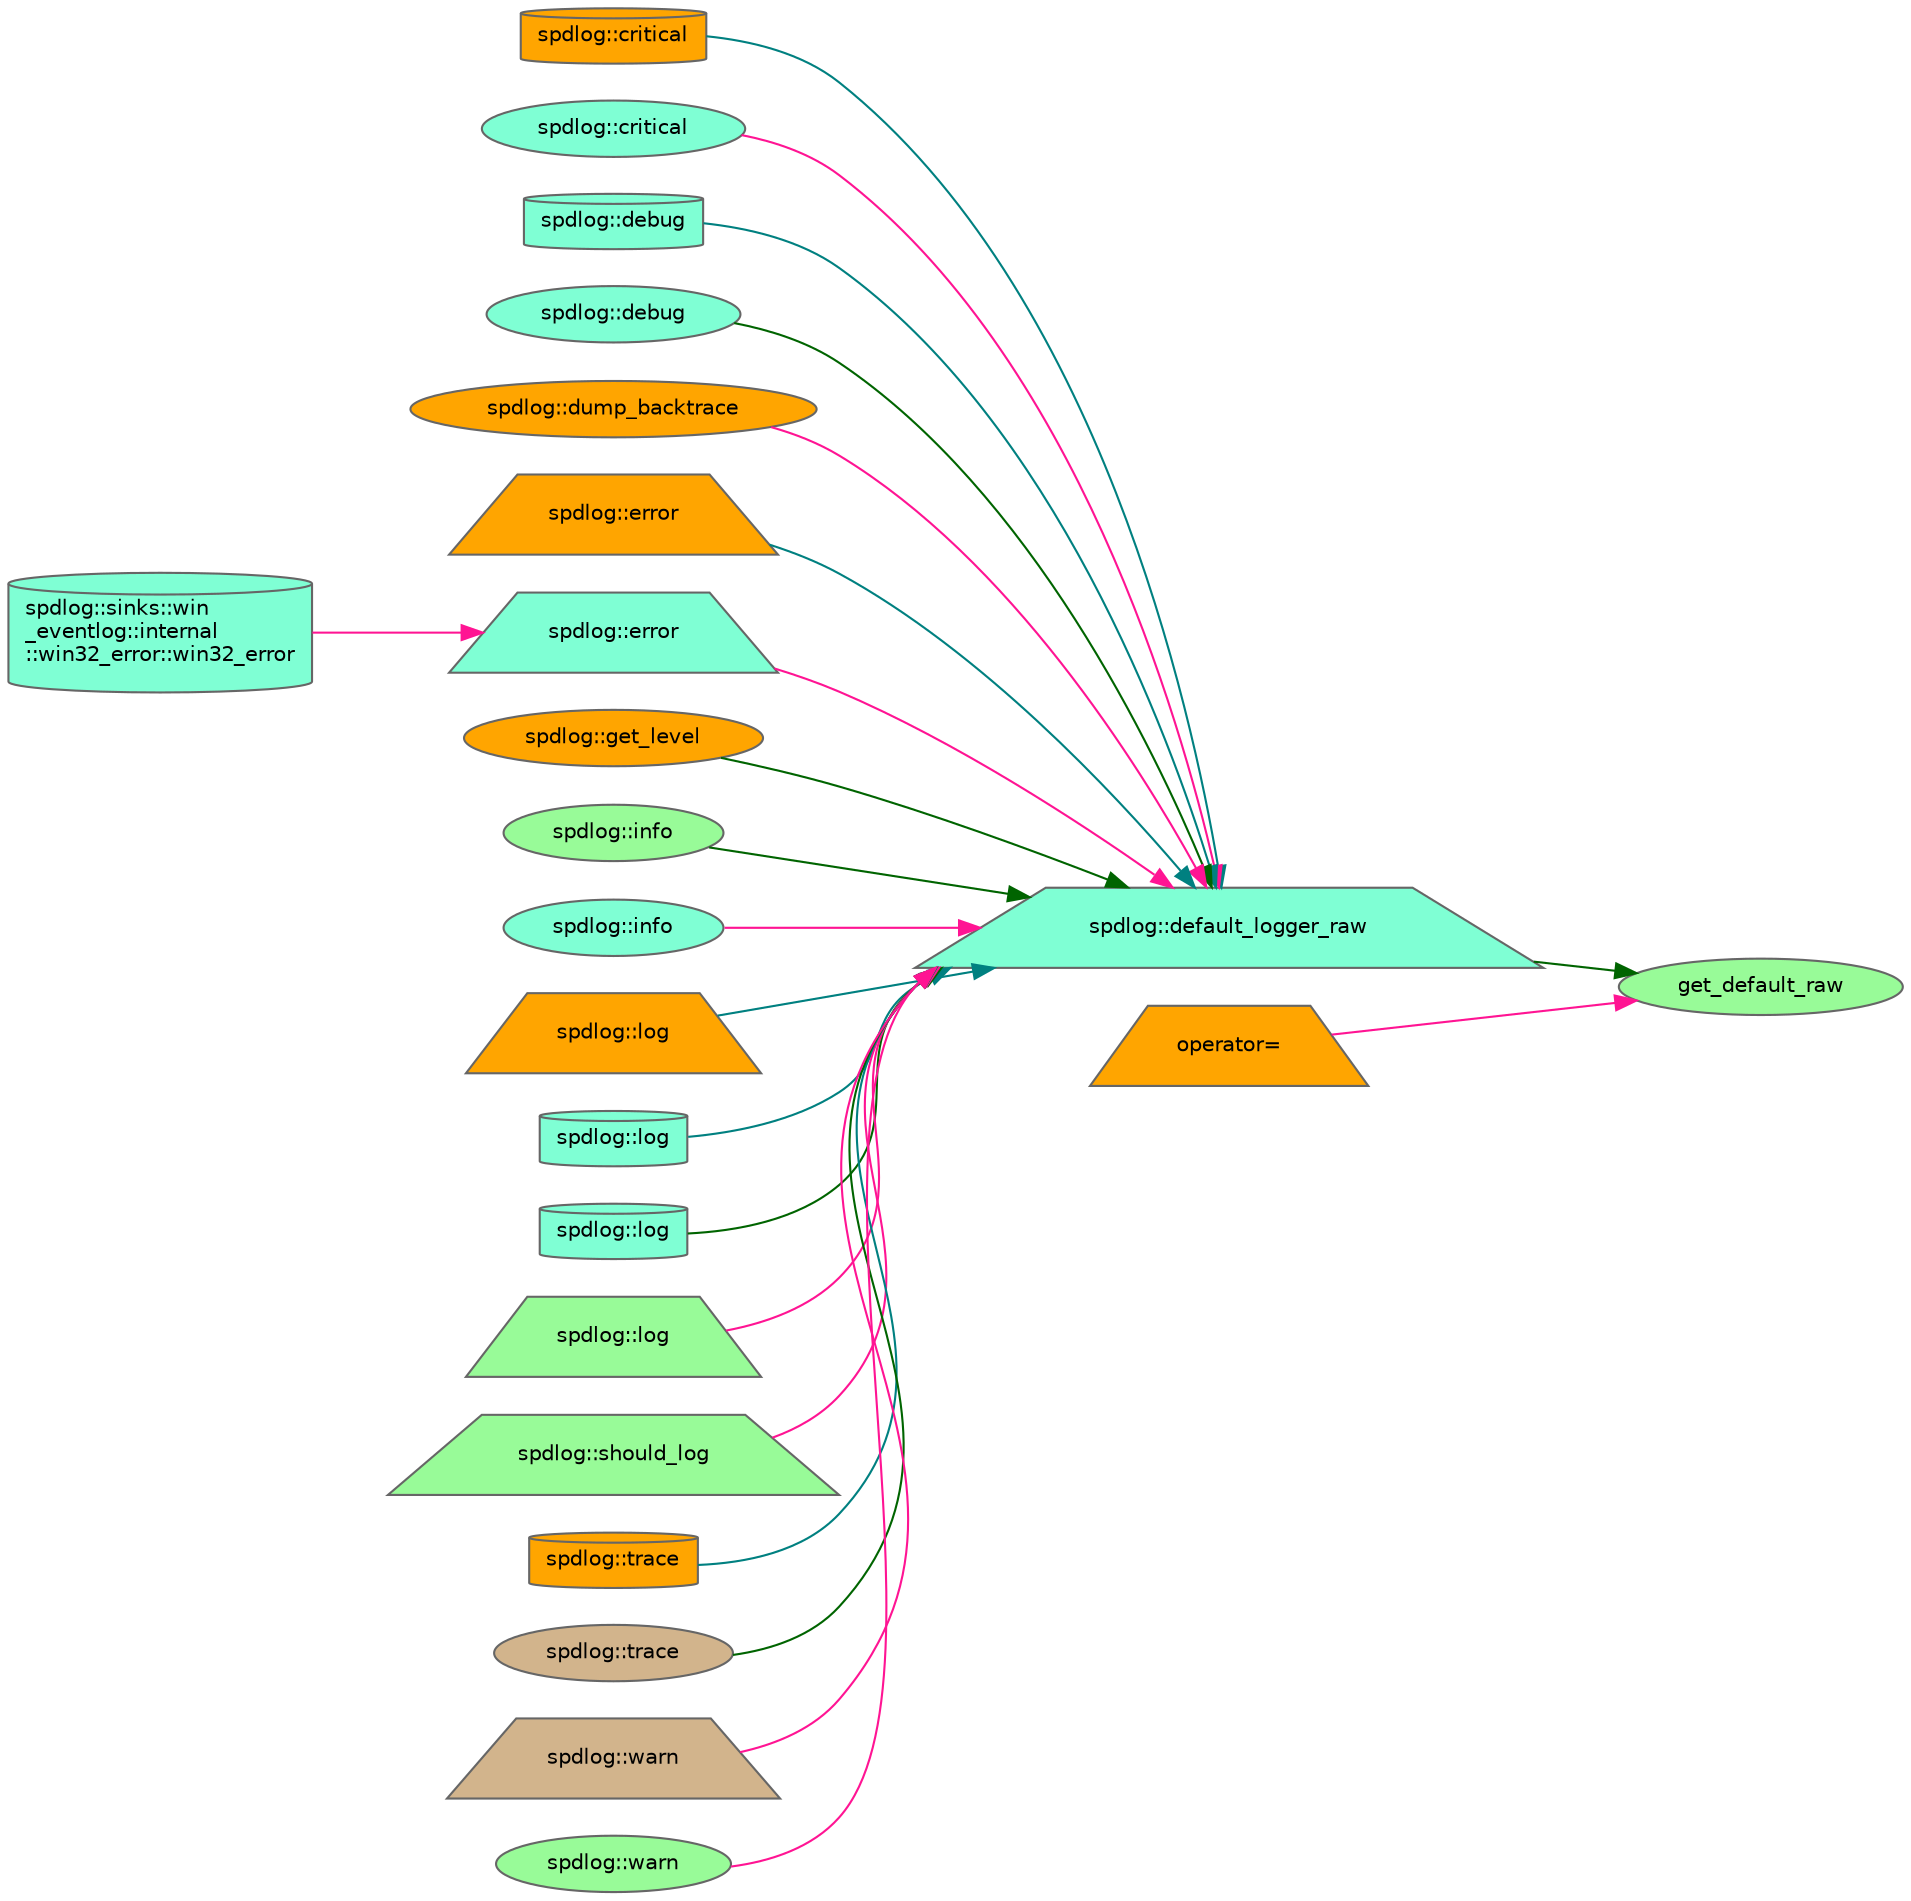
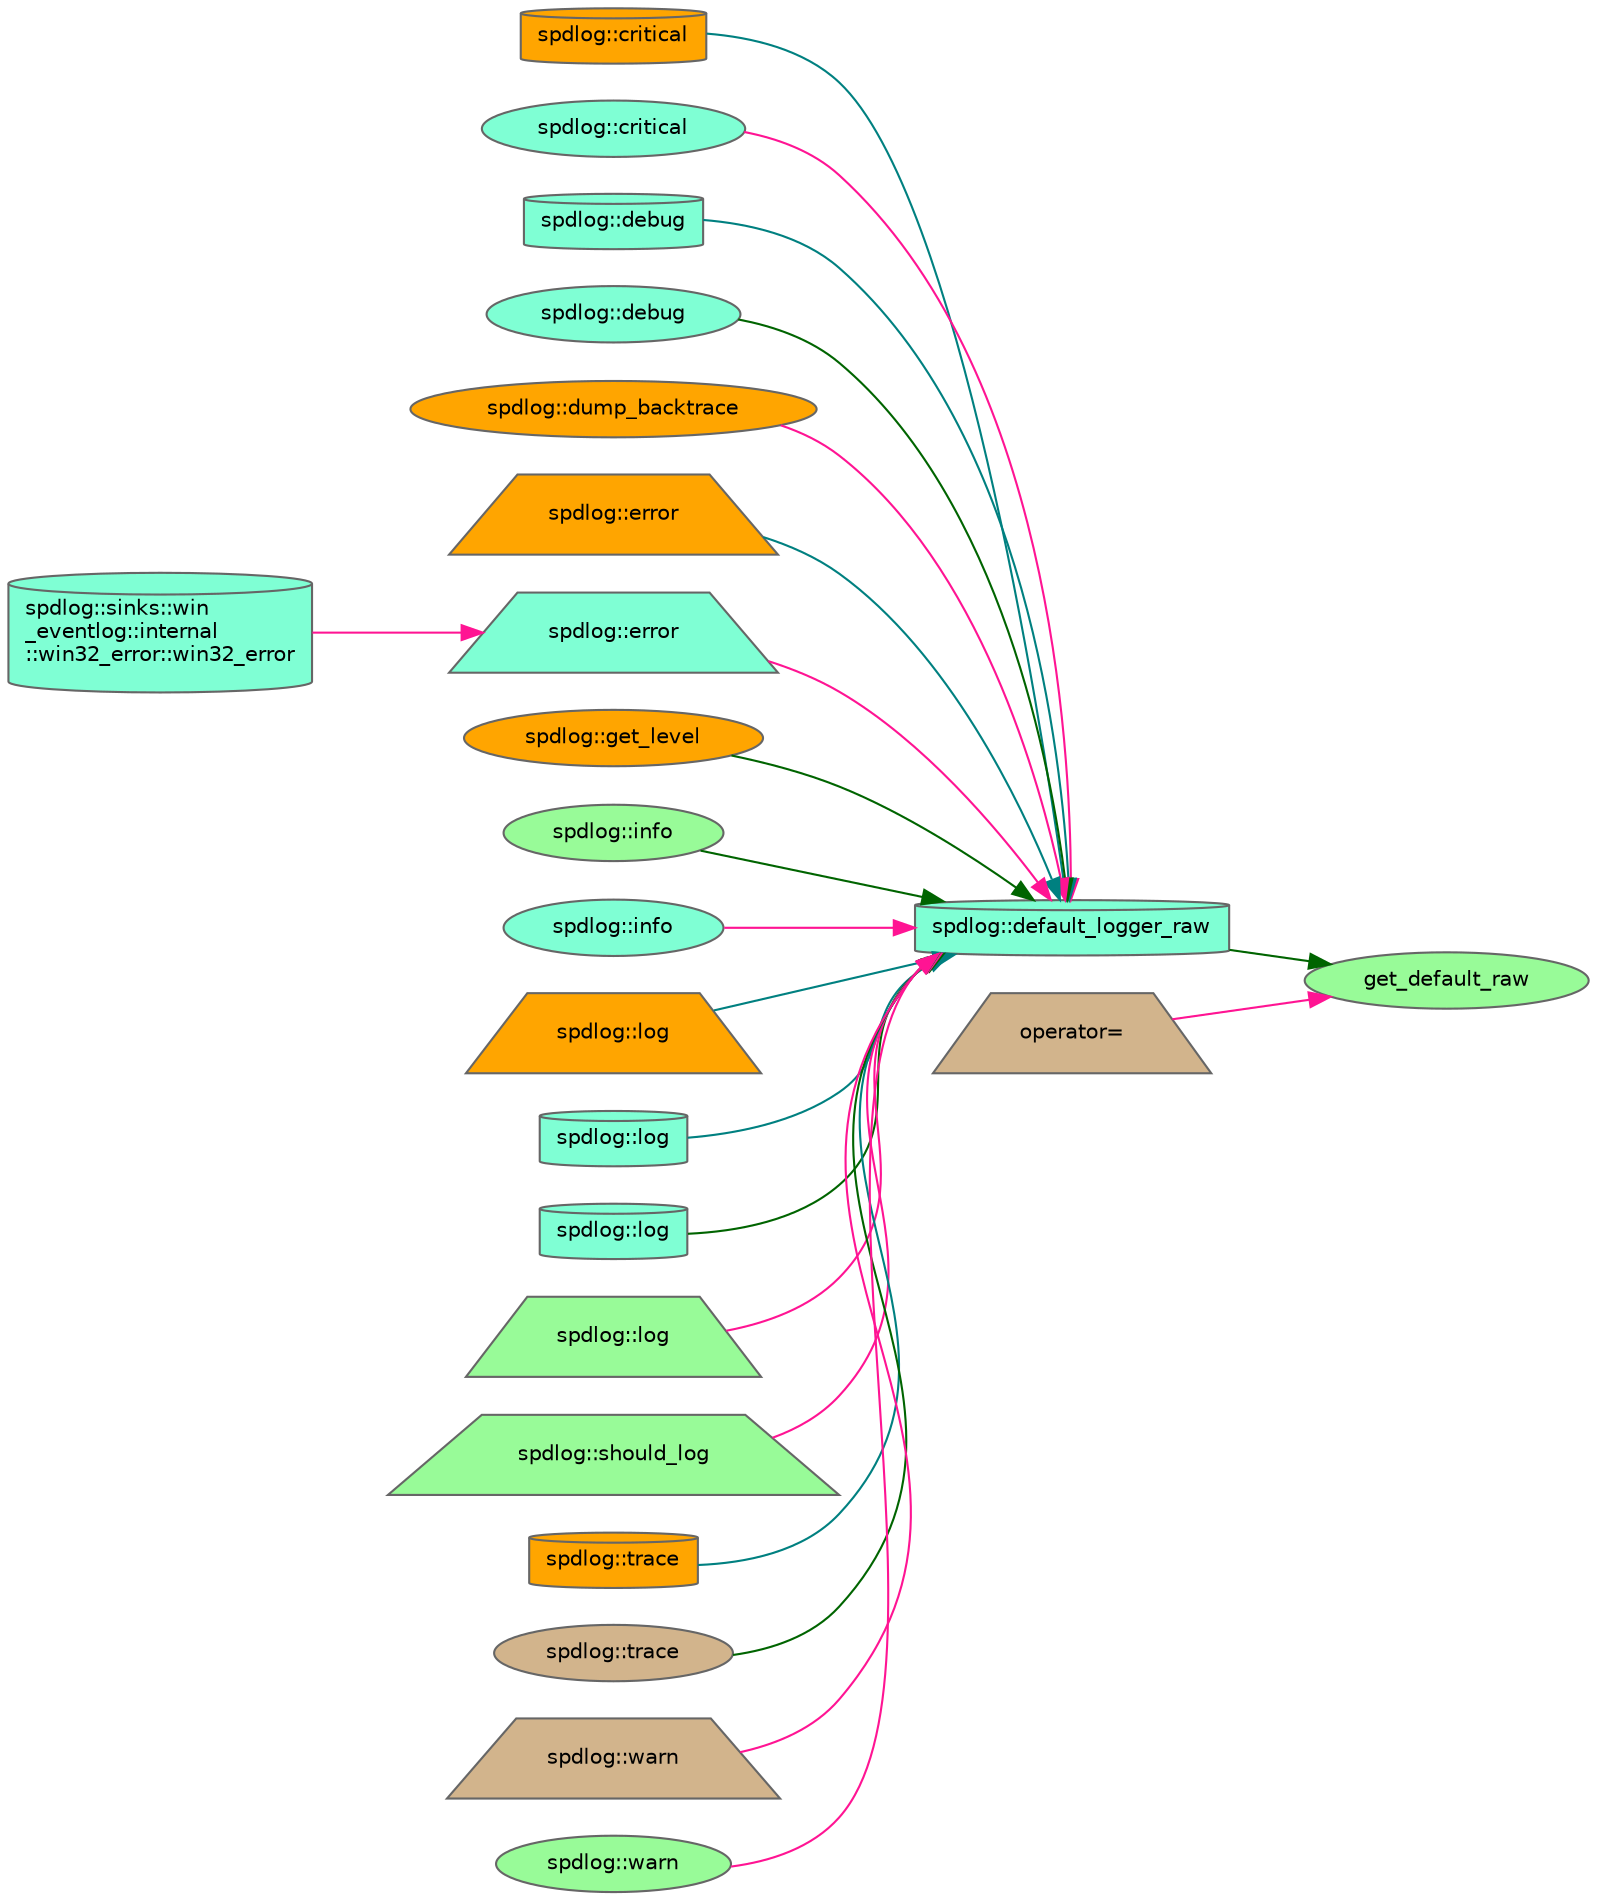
node "spdlog::default_logger_raw": shape trapezium -> cylinder
node "operator=": fillcolor orange -> tan
